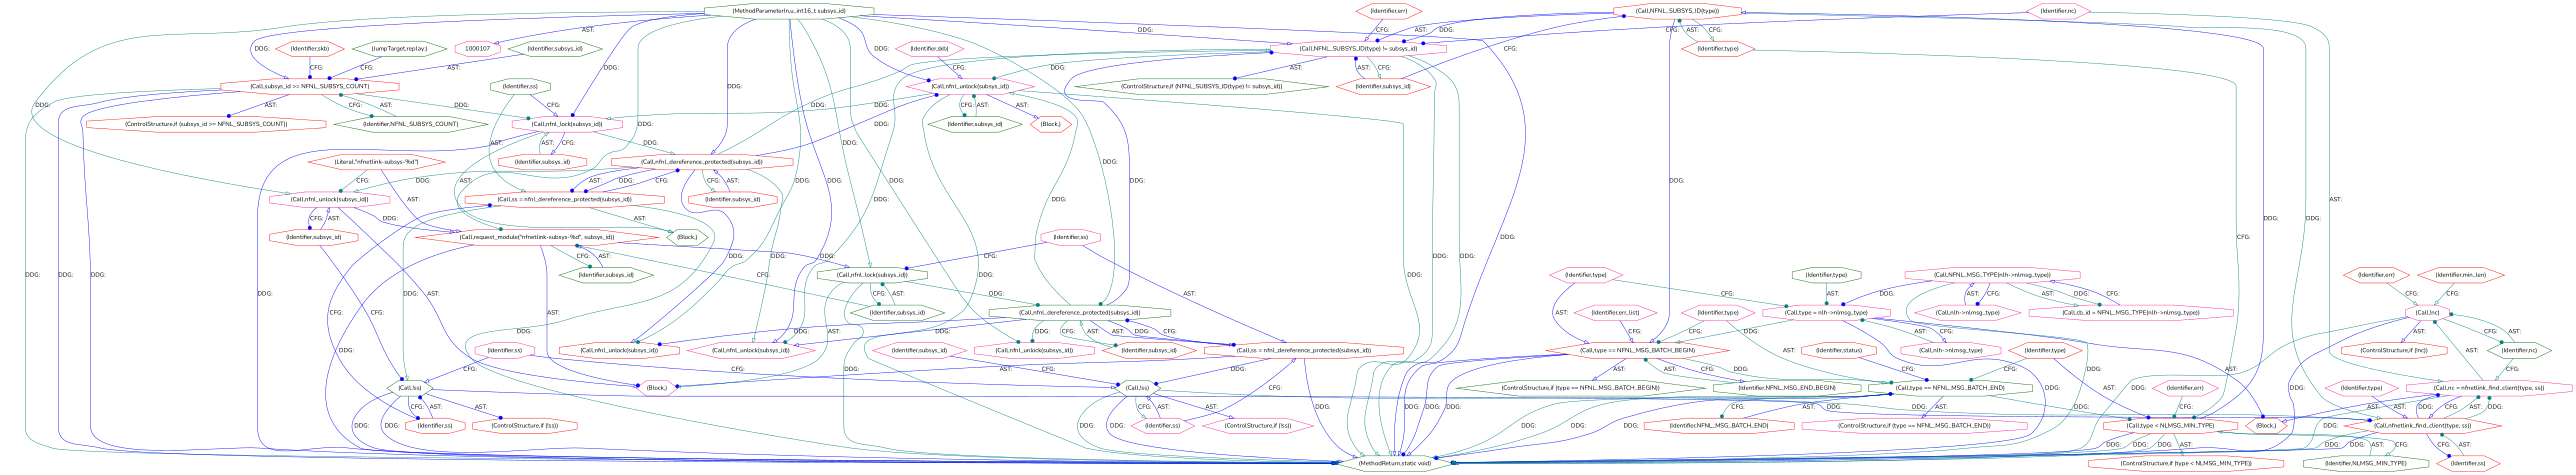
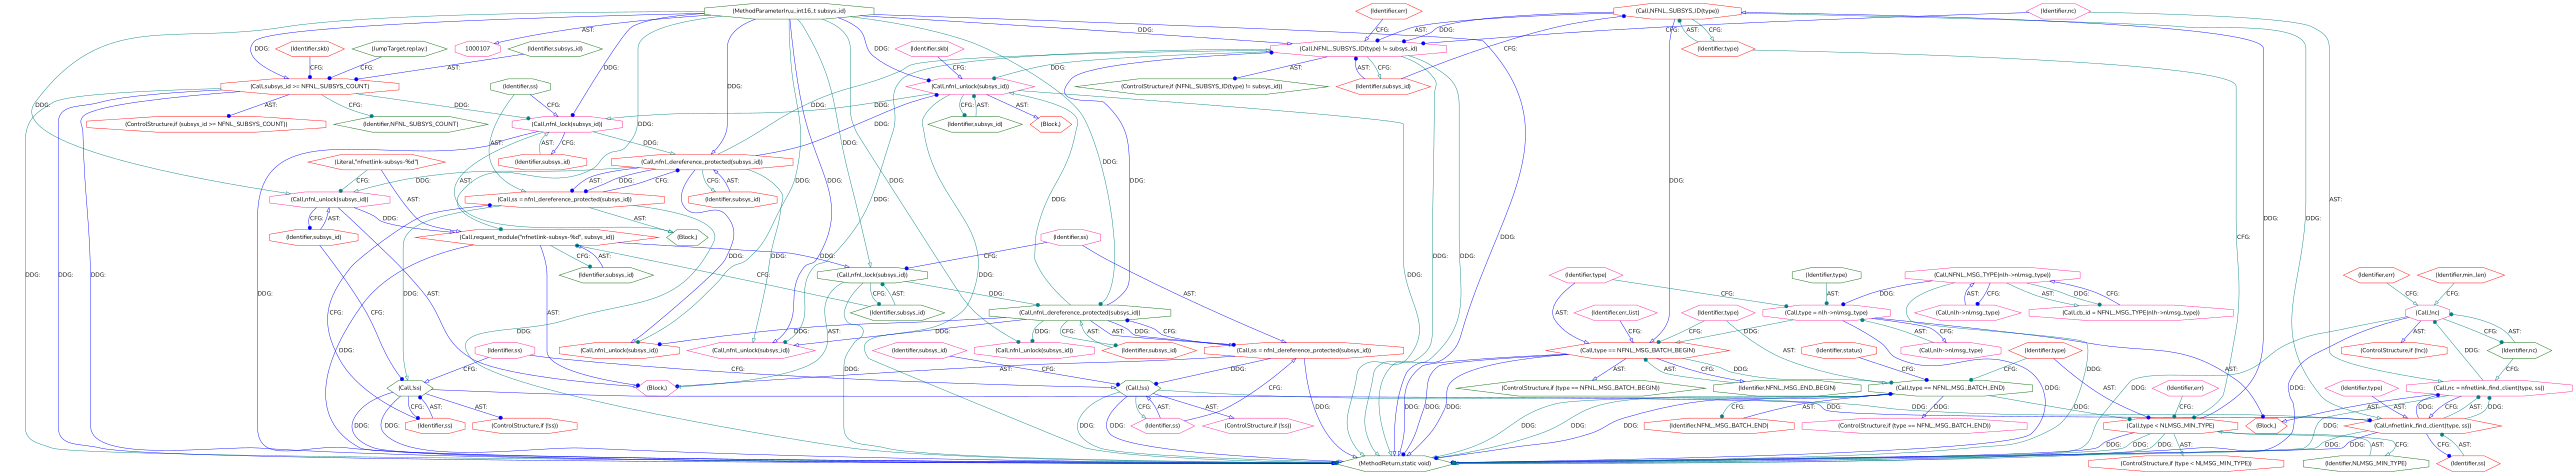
edge "(Identifier,NFNL_SUBSYS_COUNT)" -> "(Call,subsys_id >= NFNL_SUBSYS_COUNT)": removed, label "AST:"
edge "(Call,nc = nfnetlink_find_client(type, ss))" -> "(Call,!nc)": label "AST: " -> "DDG: "
edge "(Call,type == NFNL_MSG_BATCH_END)" -> "(ControlStructure,if (type == NFNL_MSG_BATCH_END))": label "AST: " -> "DDG: "
